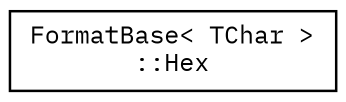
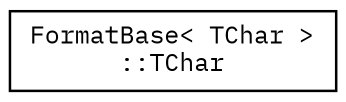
node "FormatBase< TChar > ::Hex": label "FormatBase< TChar > ::Hex" -> "FormatBase< TChar > ::TChar"
